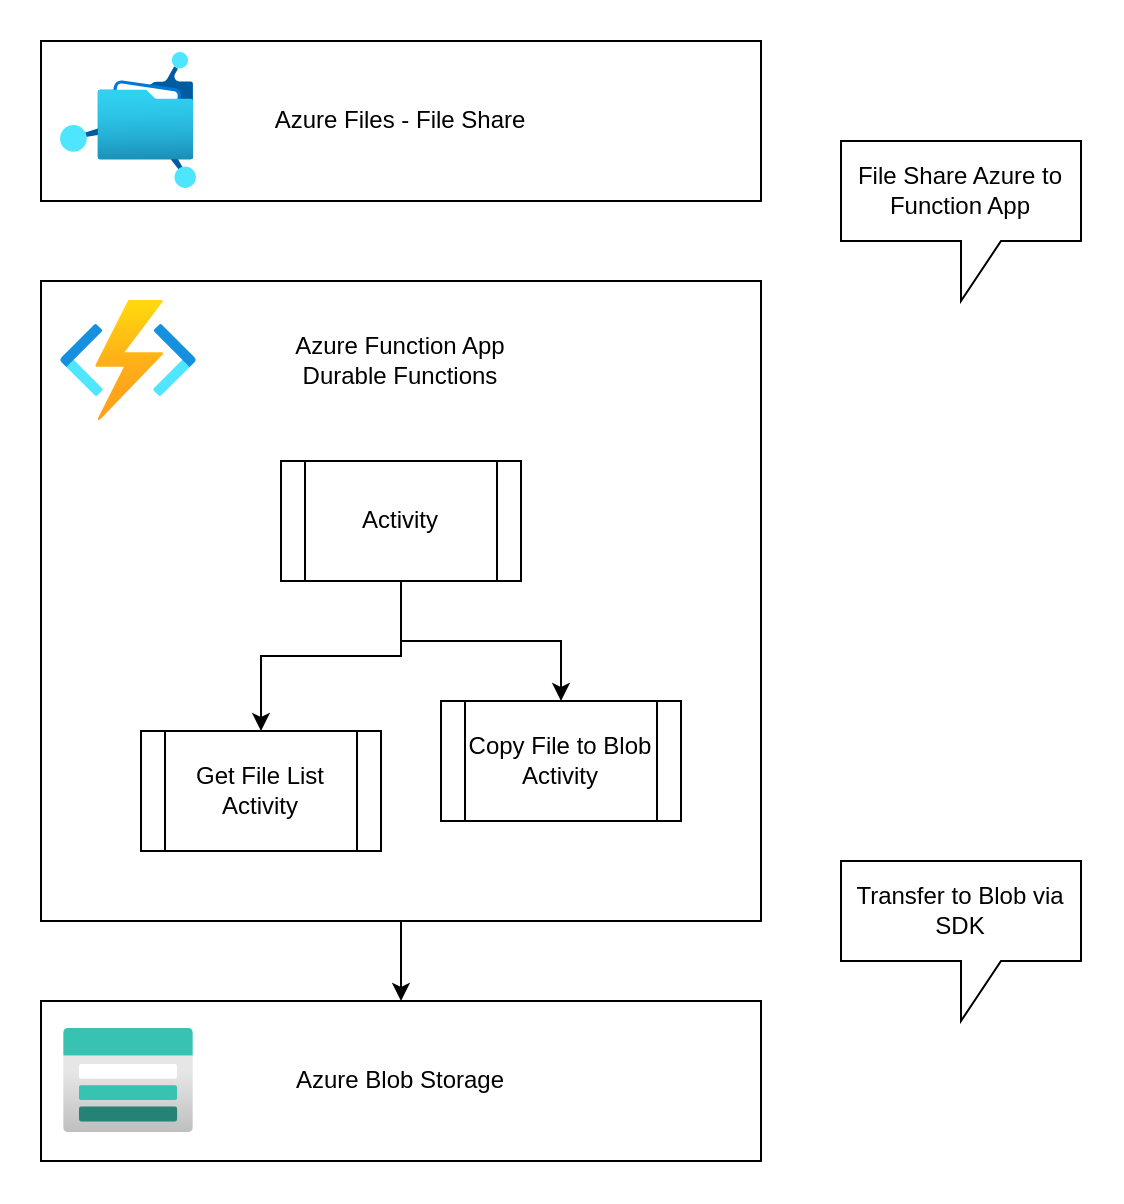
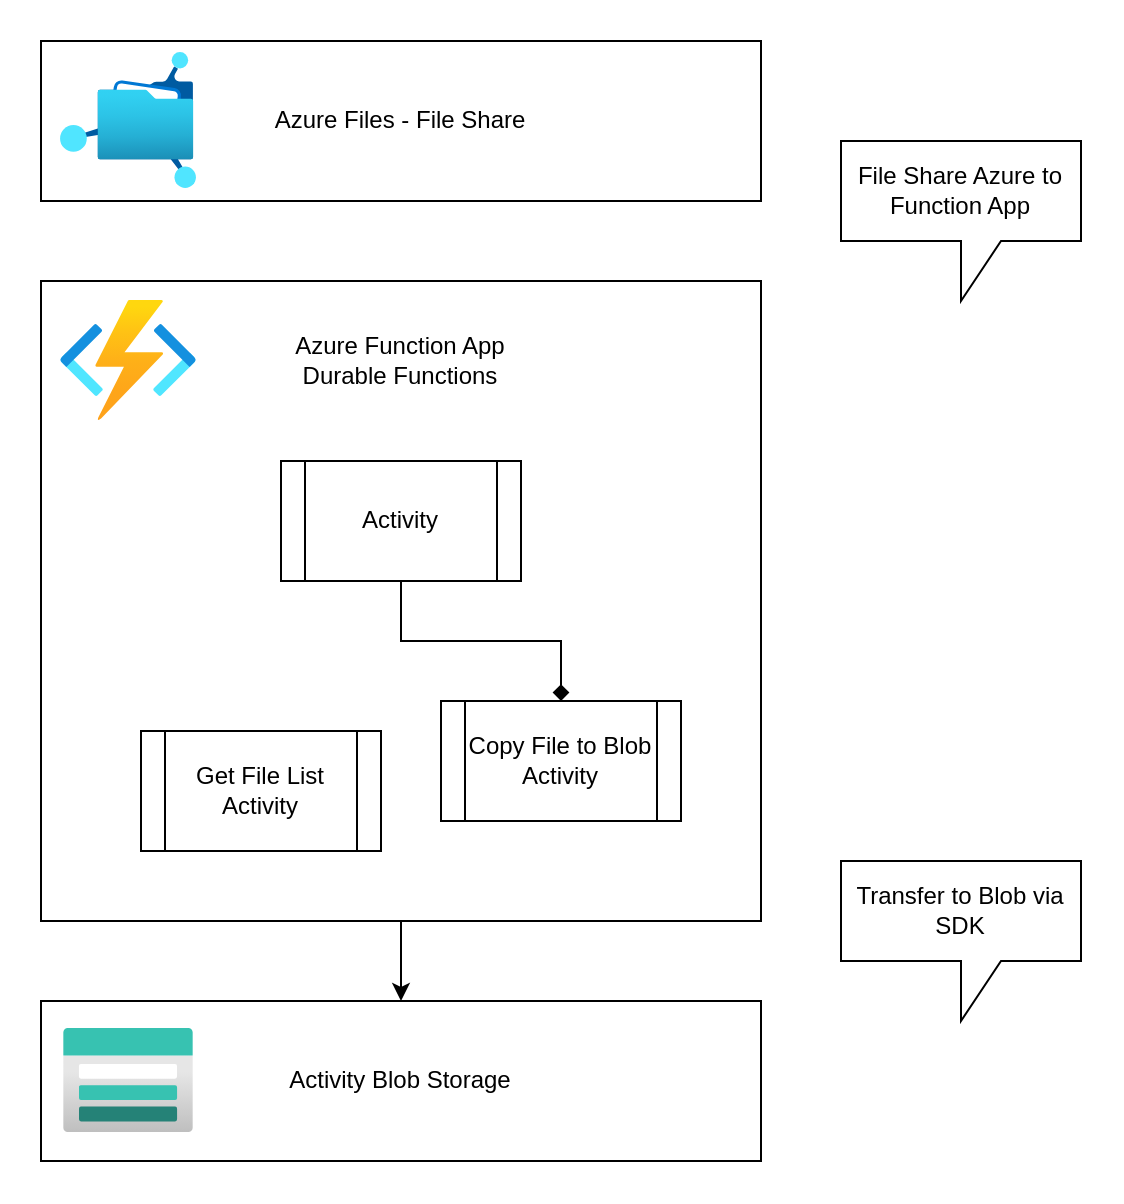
edge "Activity" -> "Get File List Activity": removed
edge "Activity" -> "Copy File to Blob Activity": arrowhead classic -> diamond
node "Azure Blob Storage": label "Azure Blob Storage" -> "Activity Blob Storage"
